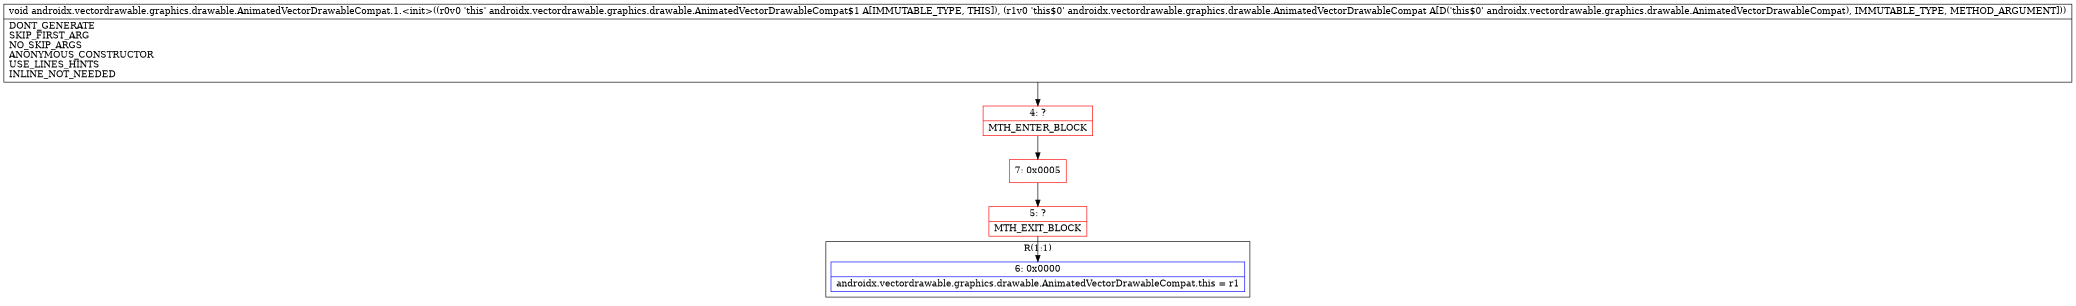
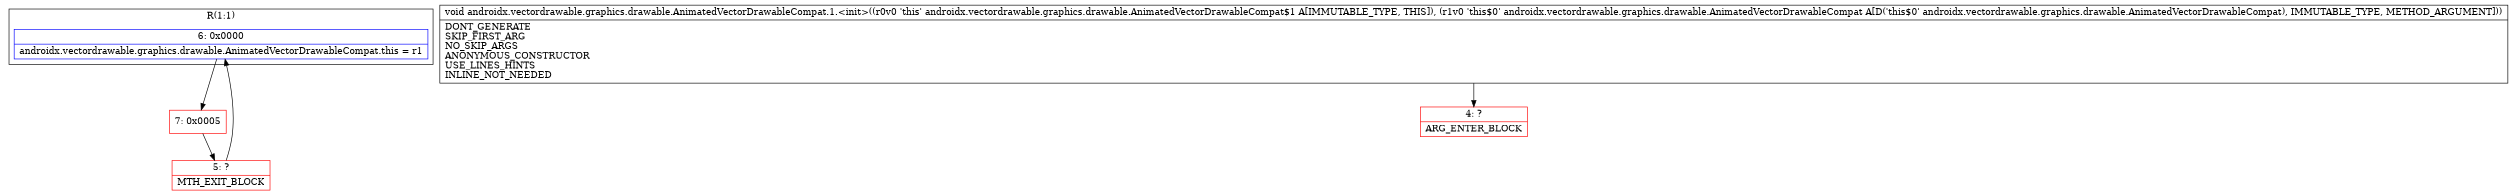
node "4: ?": text "MTH_ENTER_BLOCK" -> "ARG_ENTER_BLOCK"
edge "4: ?" -> "7: 0x0005": now "6: 0x0000" -> "7: 0x0005"
